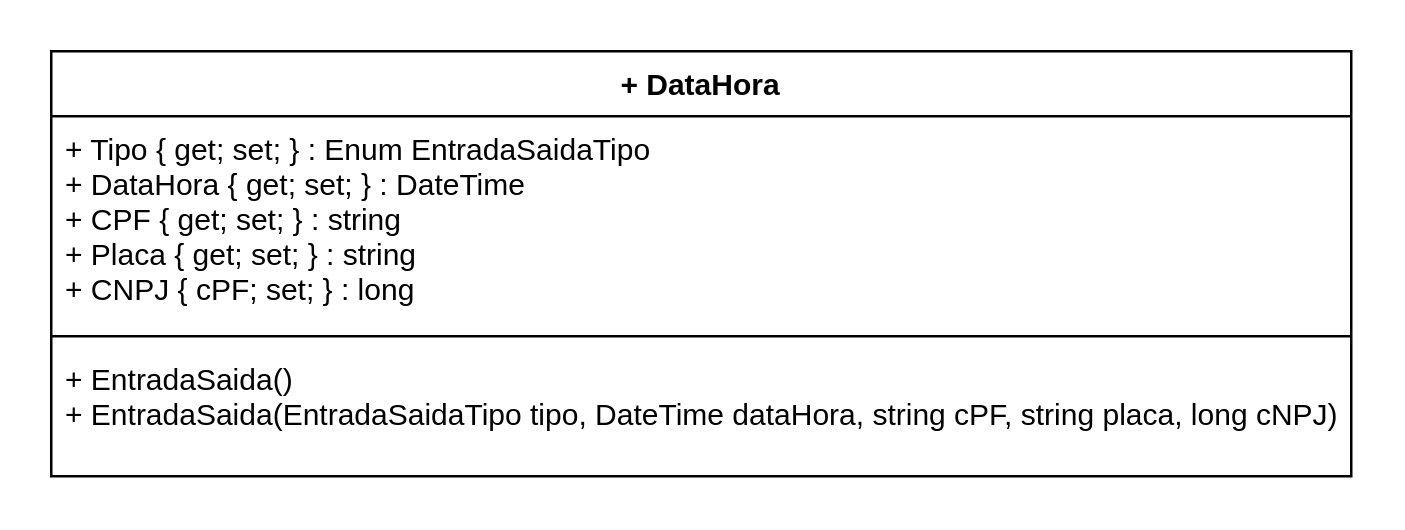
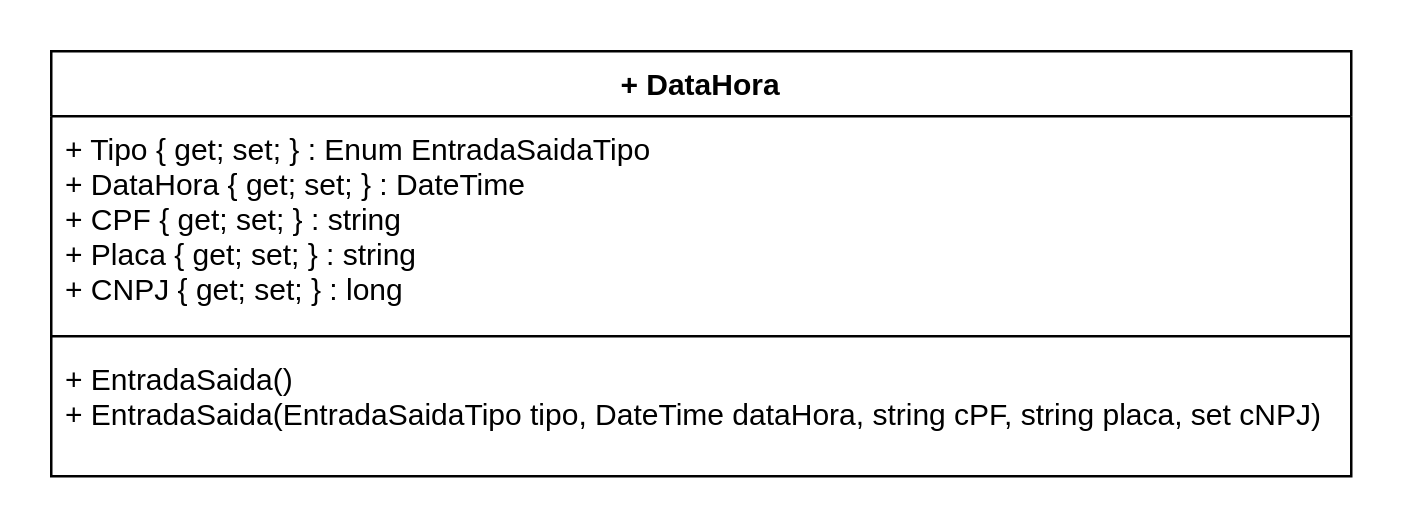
node "+ Tipo { get; set; } : Enum EntradaSaidaTipo + DataHora { get; set; } : DateTime + CPF { get; set; } : string + Placa { get; set; } : string + CNPJ { cPF; set; } : long": label "+ Tipo { get; set; } : Enum EntradaSaidaTipo + DataHora { get; set; } : DateTime + CPF { get; set; } : string + Placa { get; set; } : string + CNPJ { cPF; set; } : long" -> "+ Tipo { get; set; } : Enum EntradaSaidaTipo + DataHora { get; set; } : DateTime + CPF { get; set; } : string + Placa { get; set; } : string + CNPJ { get; set; } : long"
node "+ EntradaSaida() + EntradaSaida(EntradaSaidaTipo tipo, DateTime dataHora, string cPF, string placa, long cNPJ)": label "+ EntradaSaida() + EntradaSaida(EntradaSaidaTipo tipo, DateTime dataHora, string cPF, string placa, long cNPJ)" -> "+ EntradaSaida() + EntradaSaida(EntradaSaidaTipo tipo, DateTime dataHora, string cPF, string placa, set cNPJ)"
